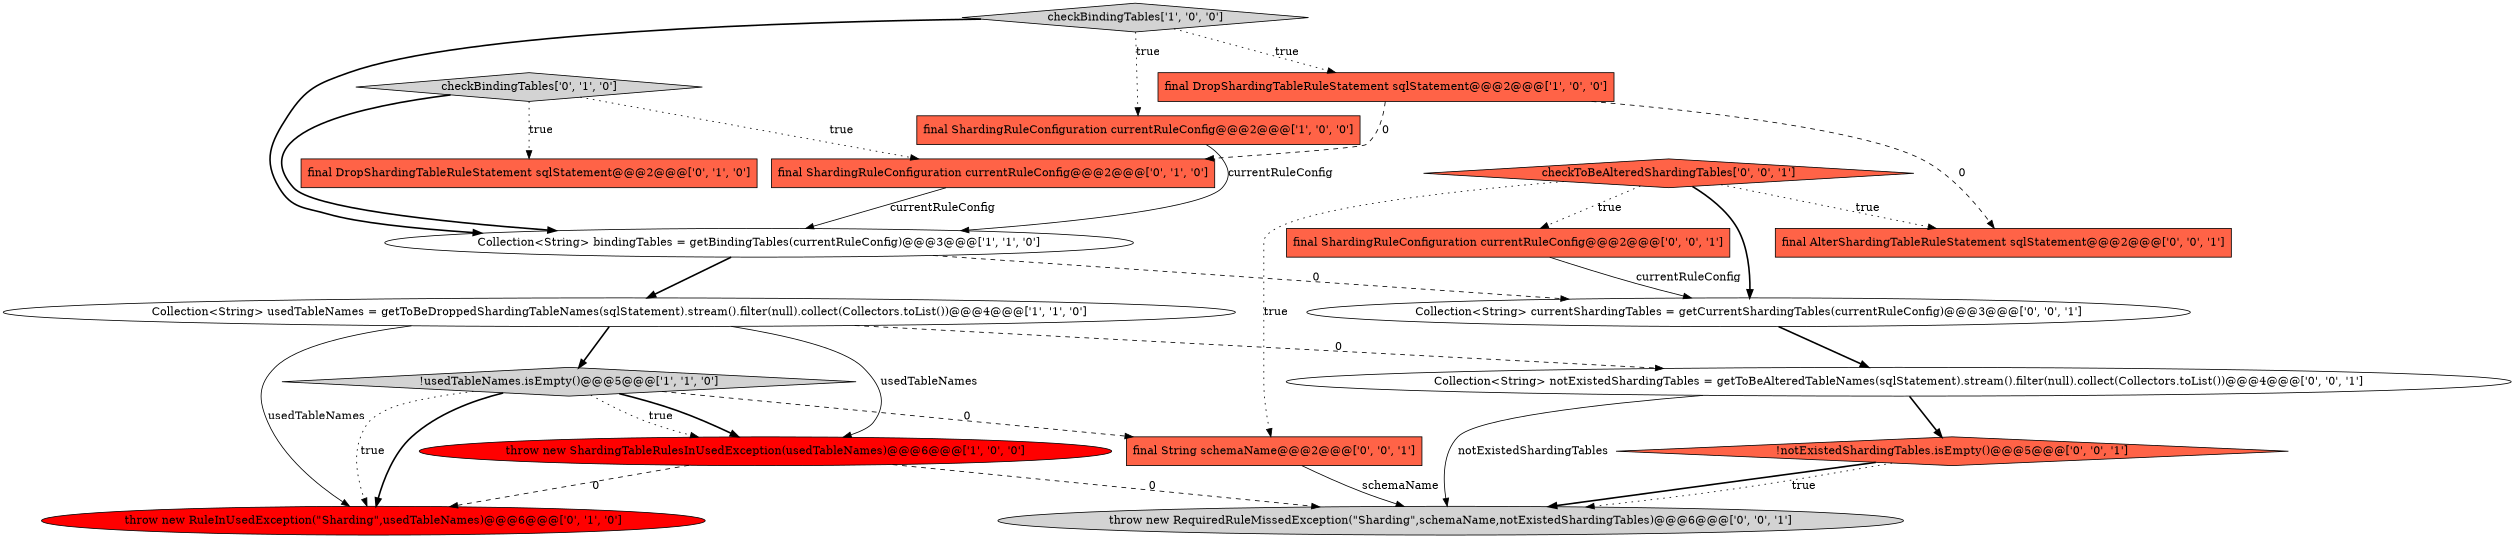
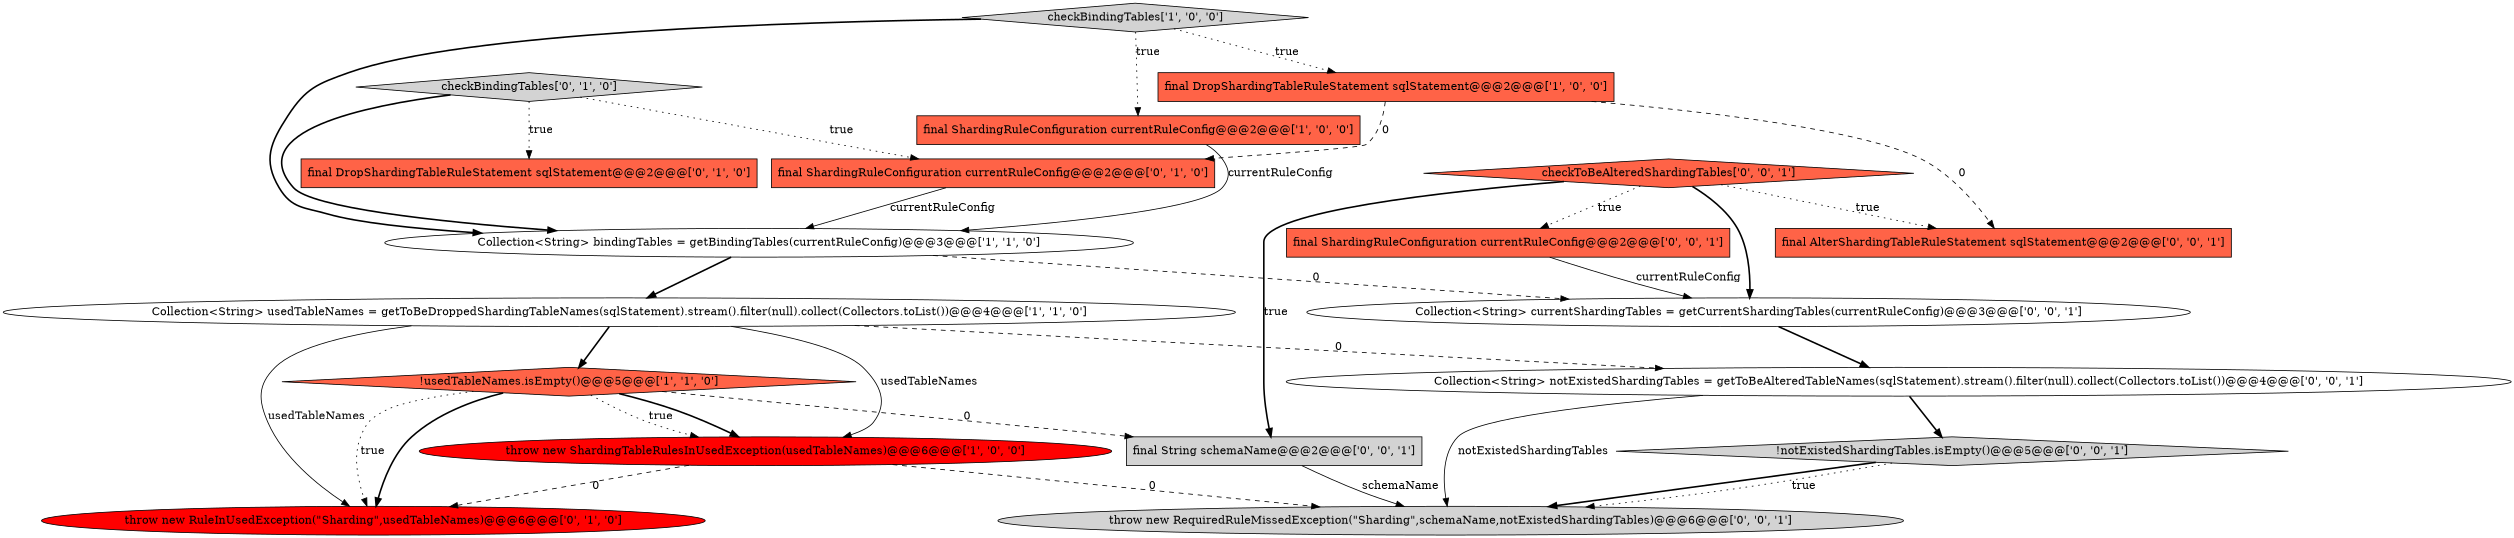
edge "checkToBeAlteredShardingTables['0', '0', '1']" -> "final String schemaName@@@2@@@['0', '0', '1']": style dotted -> bold
node "!usedTableNames.isEmpty()@@@5@@@['1', '1', '0']": fillcolor lightgray -> tomato
node "final String schemaName@@@2@@@['0', '0', '1']": fillcolor tomato -> lightgray
node "!notExistedShardingTables.isEmpty()@@@5@@@['0', '0', '1']": fillcolor tomato -> lightgray
